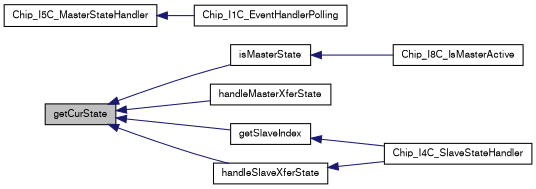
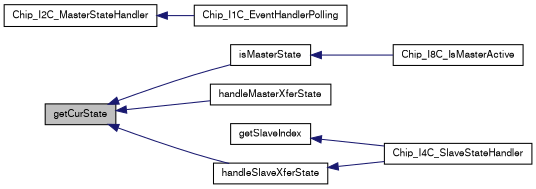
node "Chip_I5C_MasterStateHandler": label "Chip_I5C_MasterStateHandler" -> "Chip_I2C_MasterStateHandler"
edge "getSlaveIndex" -> "getCurState": removed
